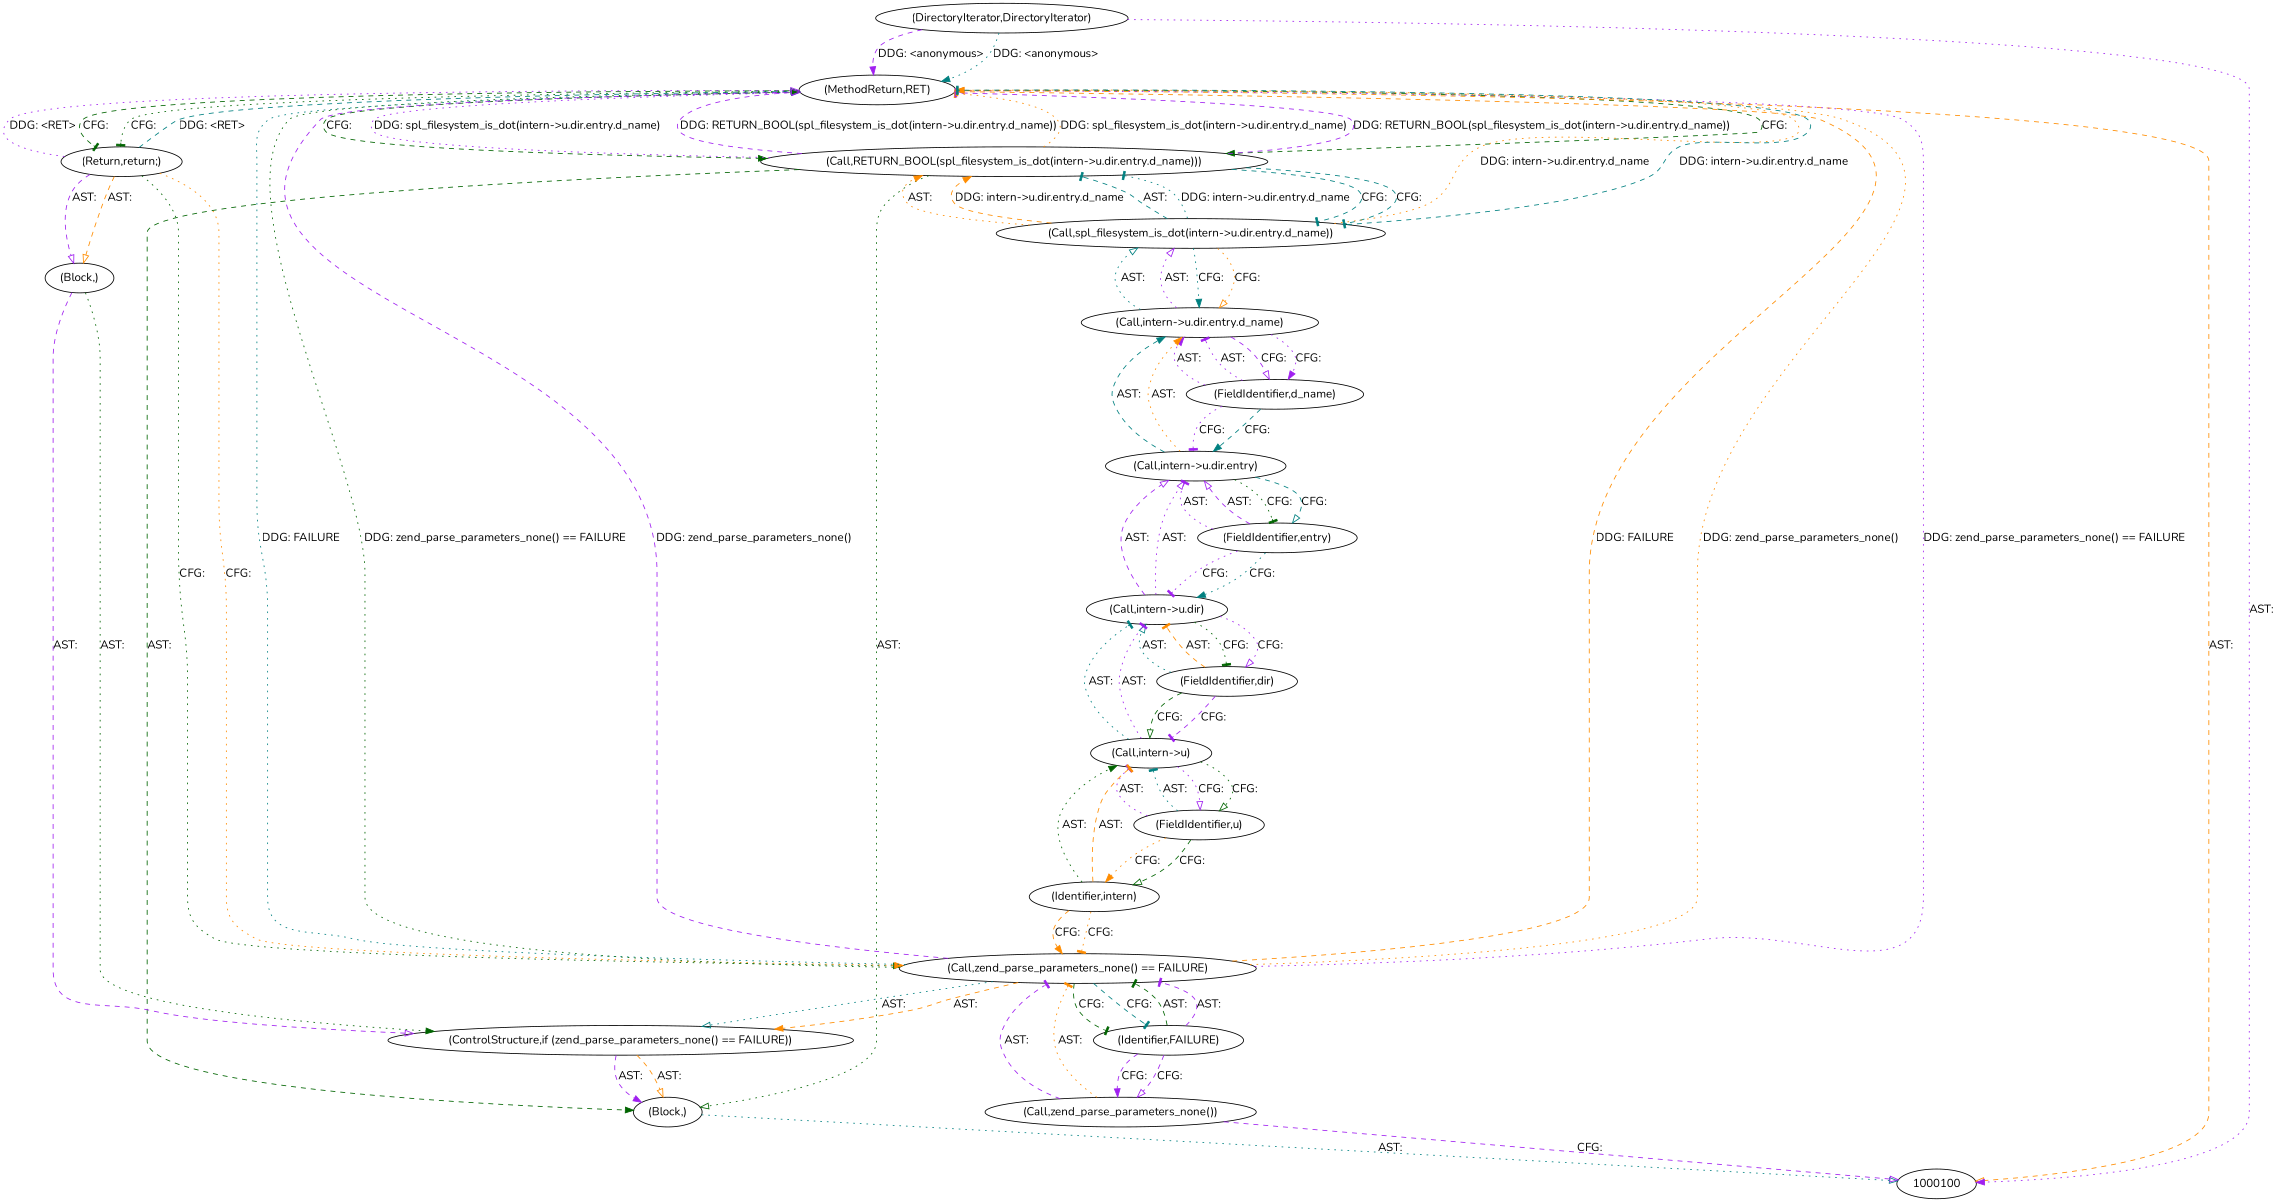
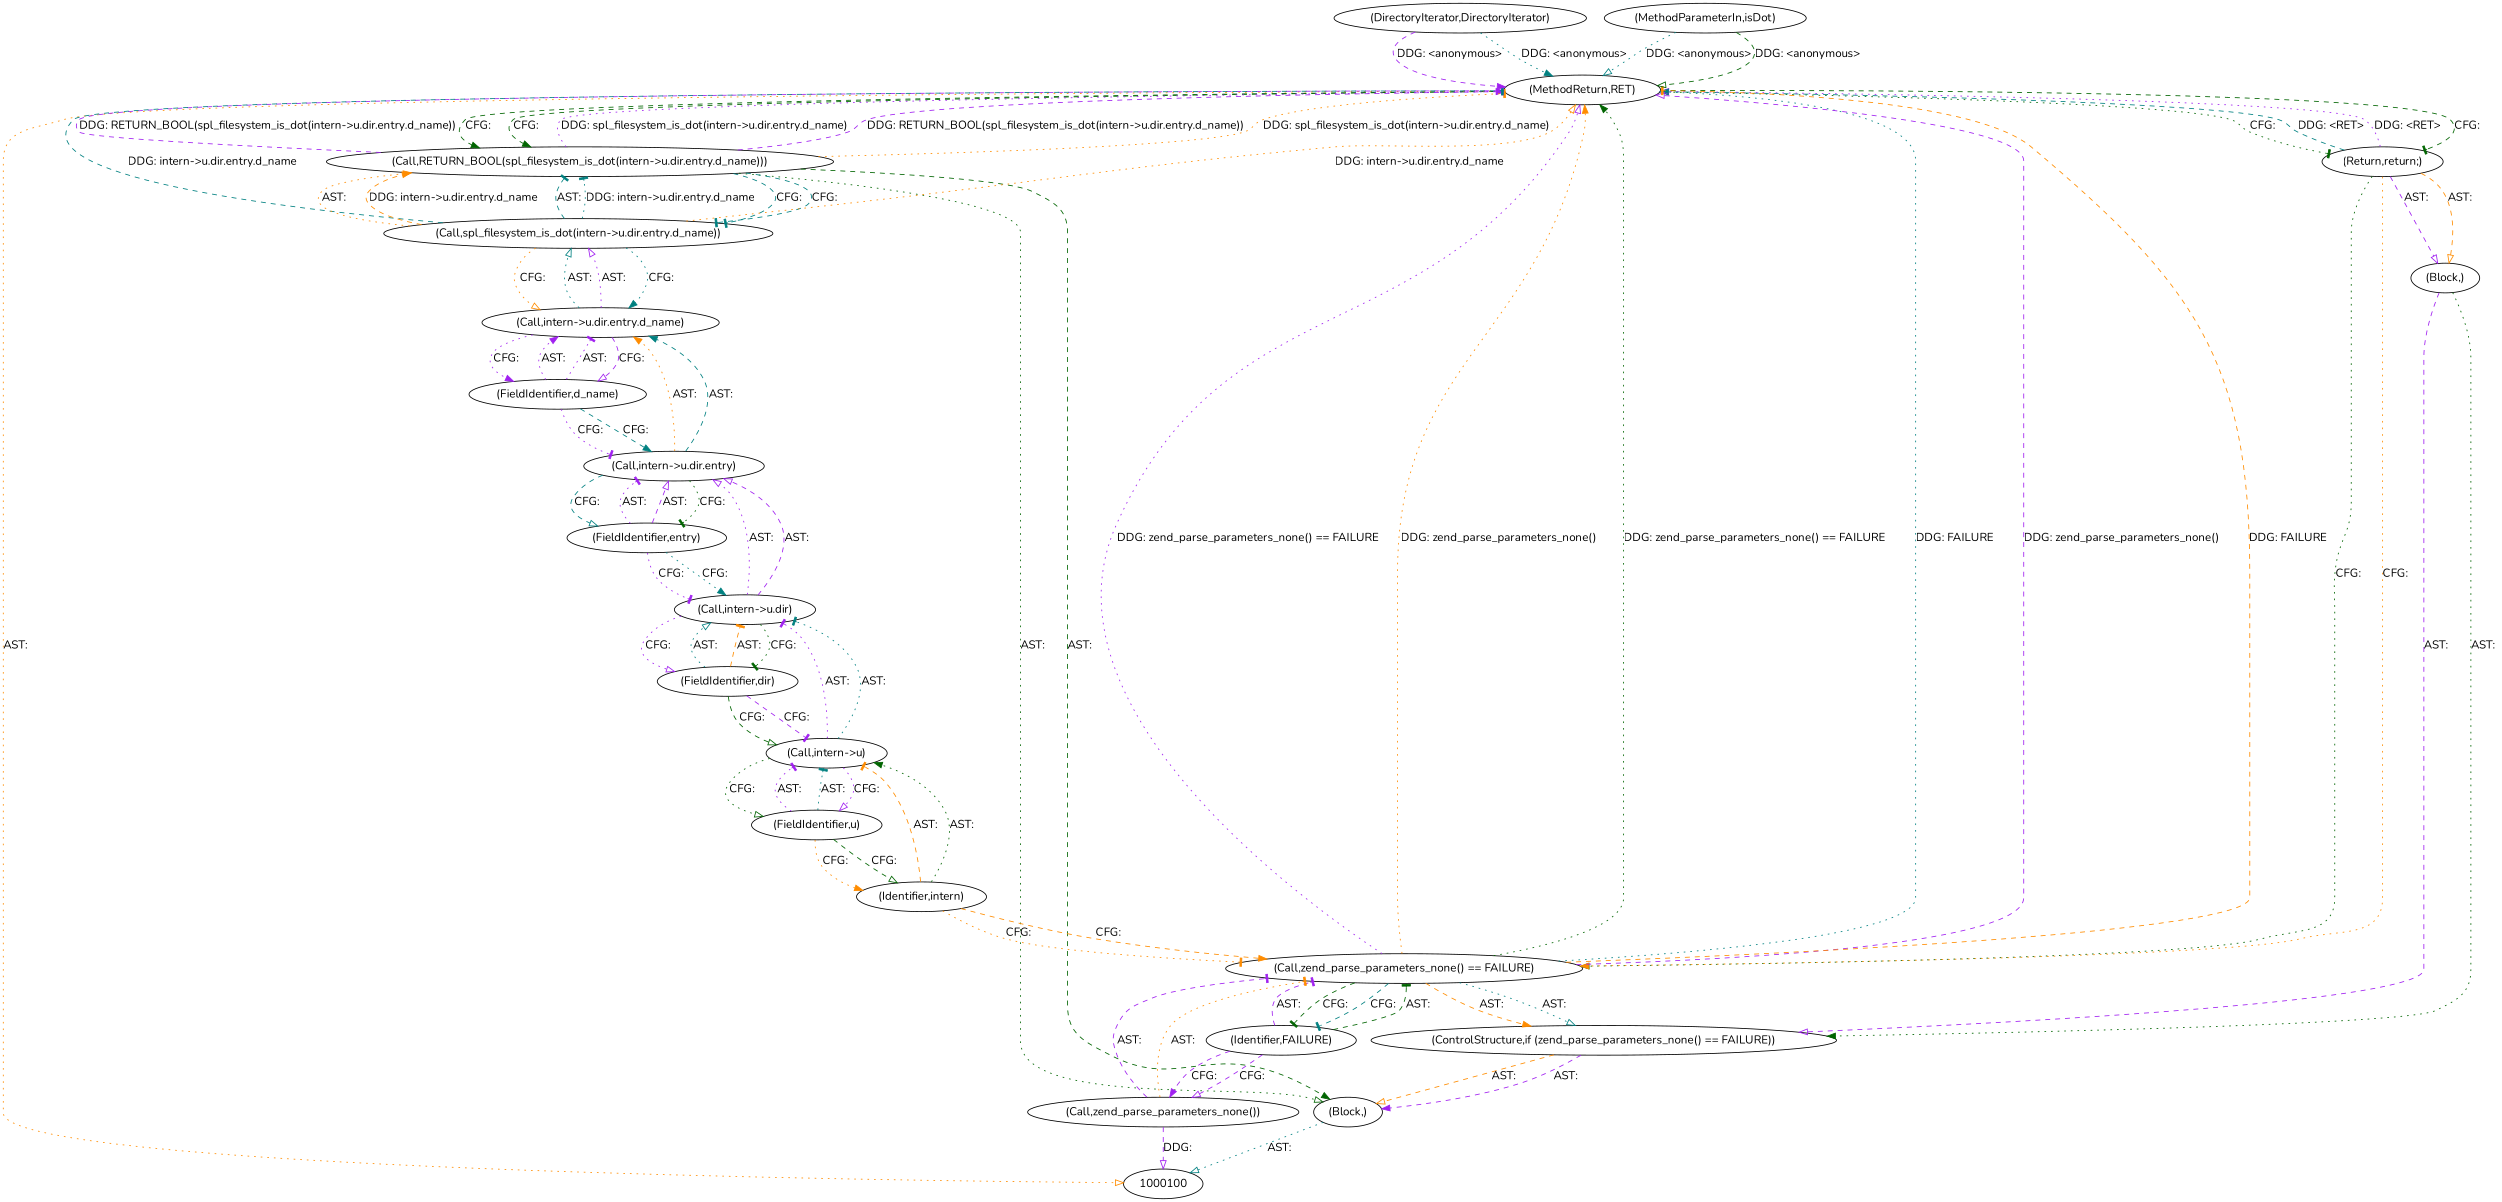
node "(MethodParameterIn,isDot)": added
edge "(MethodReturn,RET)" -> "1000100": style dashed -> dotted
edge "(DirectoryIterator,DirectoryIterator)" -> "1000100": removed, label "AST:"
edge "(Call,zend_parse_parameters_none())" -> "1000100": label "CFG: " -> "DDG: "
